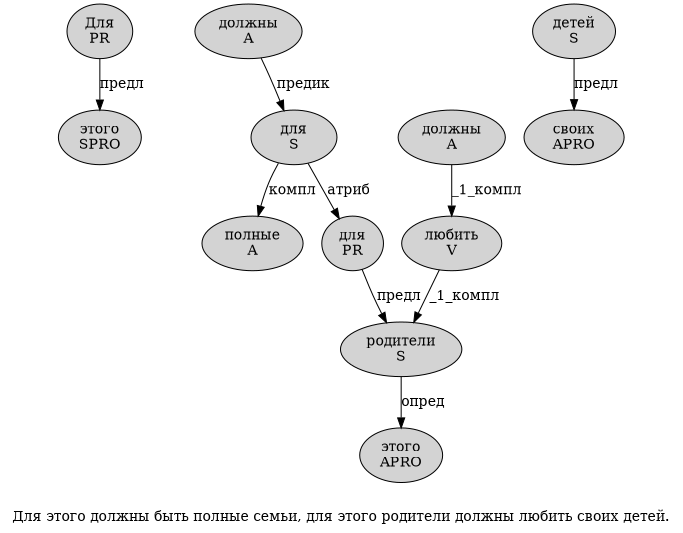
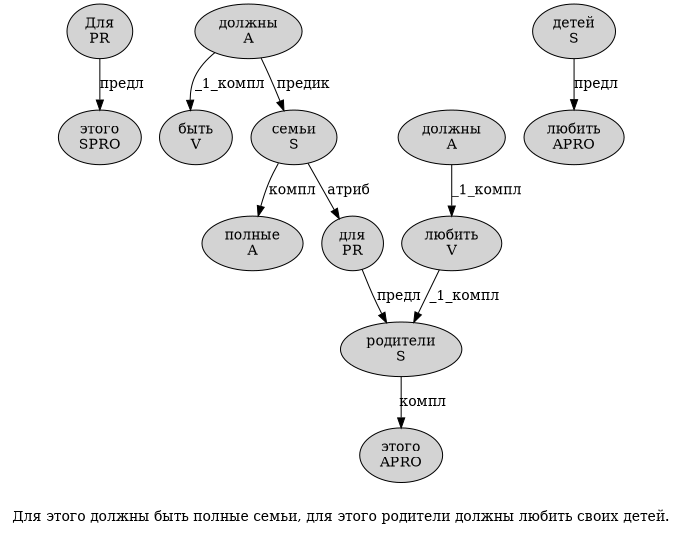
node "быть V": added
node "для S": label "для S" -> "семьи S"
node "своих APRO": label "своих APRO" -> "любить APRO"
edge "родители S" -> "этого APRO": label "опред" -> "компл"
